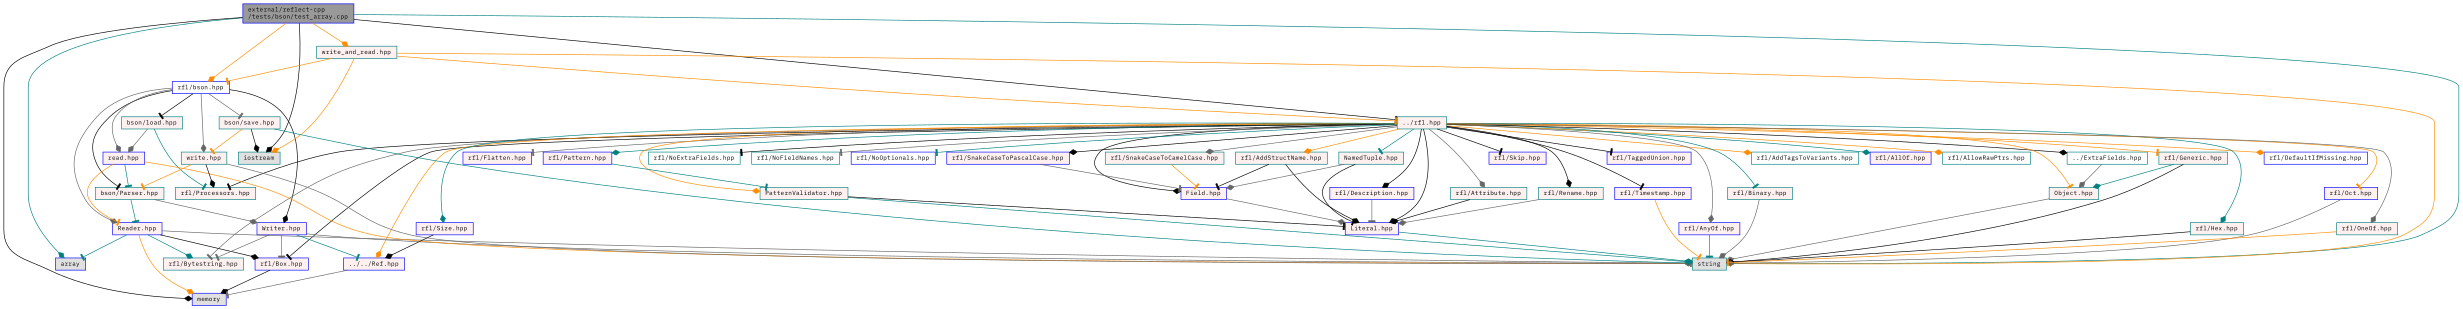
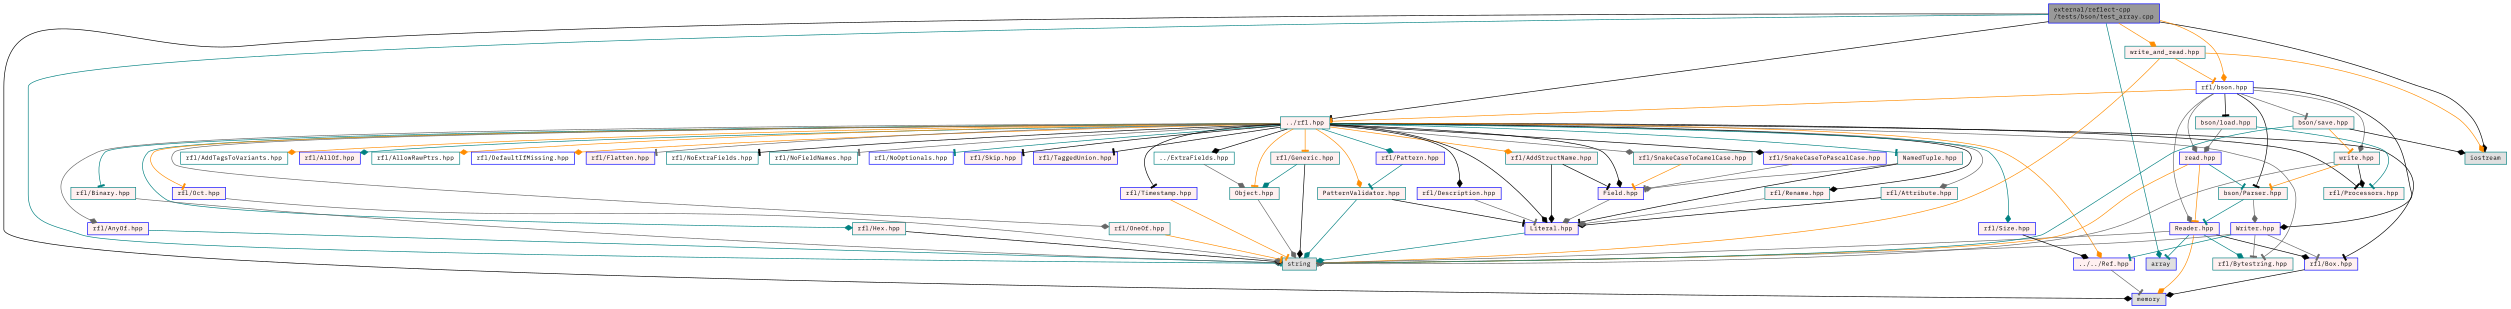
edge "write_and_read.hpp" -> "../rfl.hpp": now "rfl/bson.hpp" -> "../rfl.hpp"
